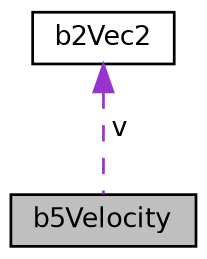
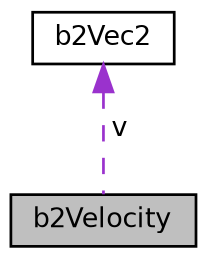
node "b5Velocity": label "b5Velocity" -> "b2Velocity"
